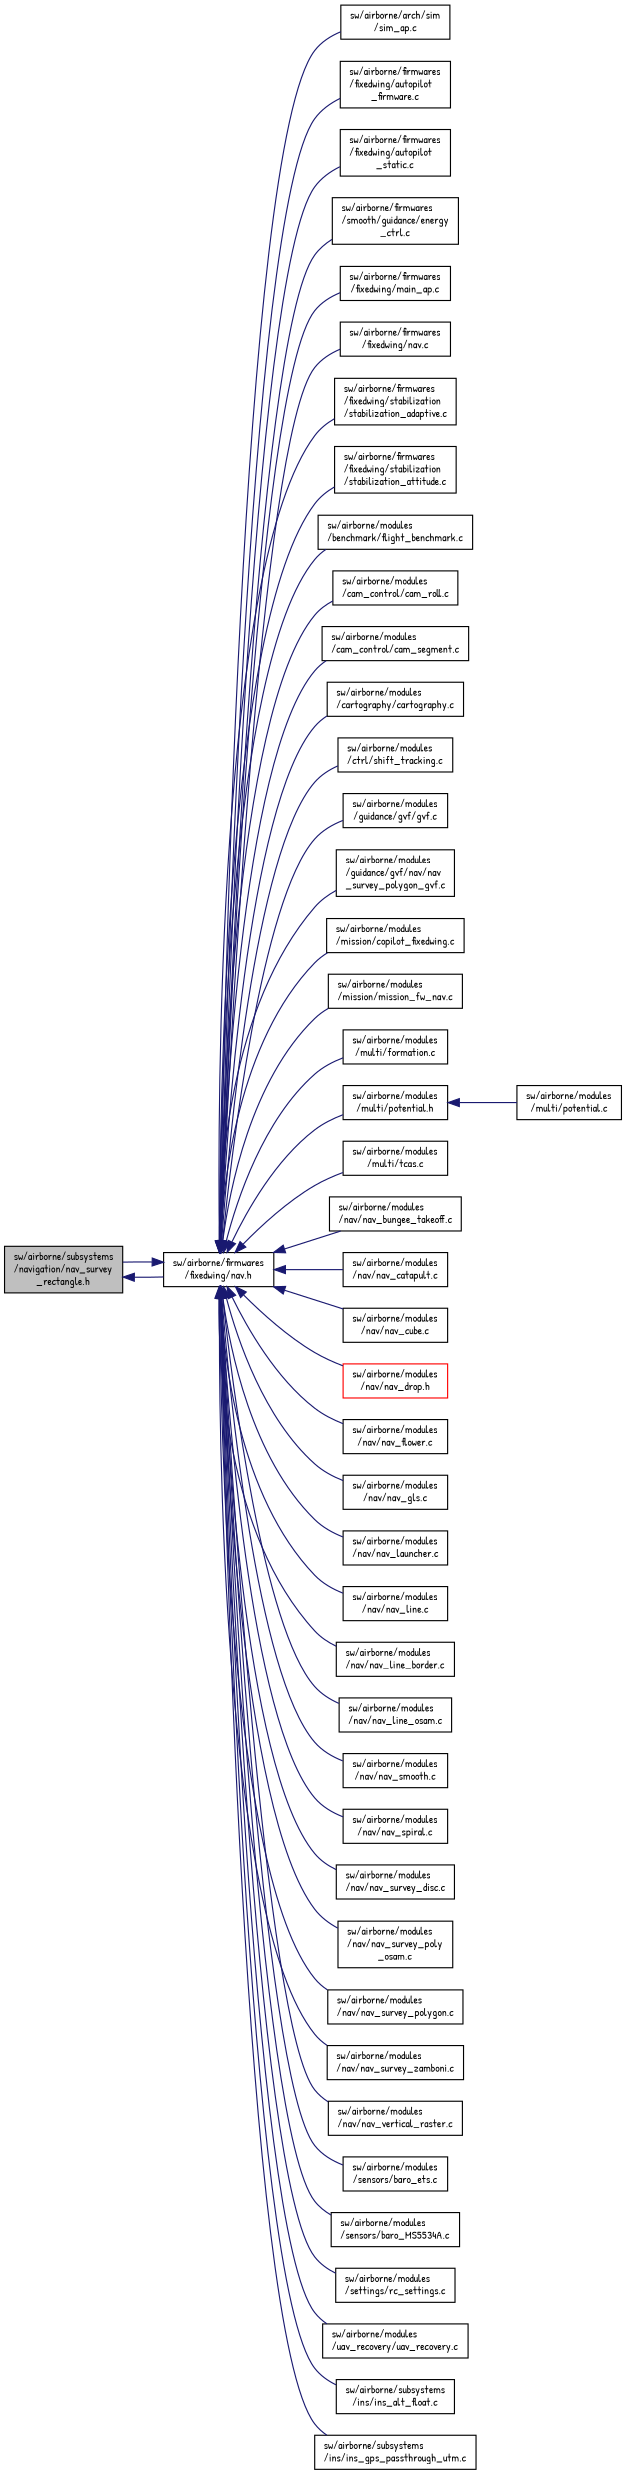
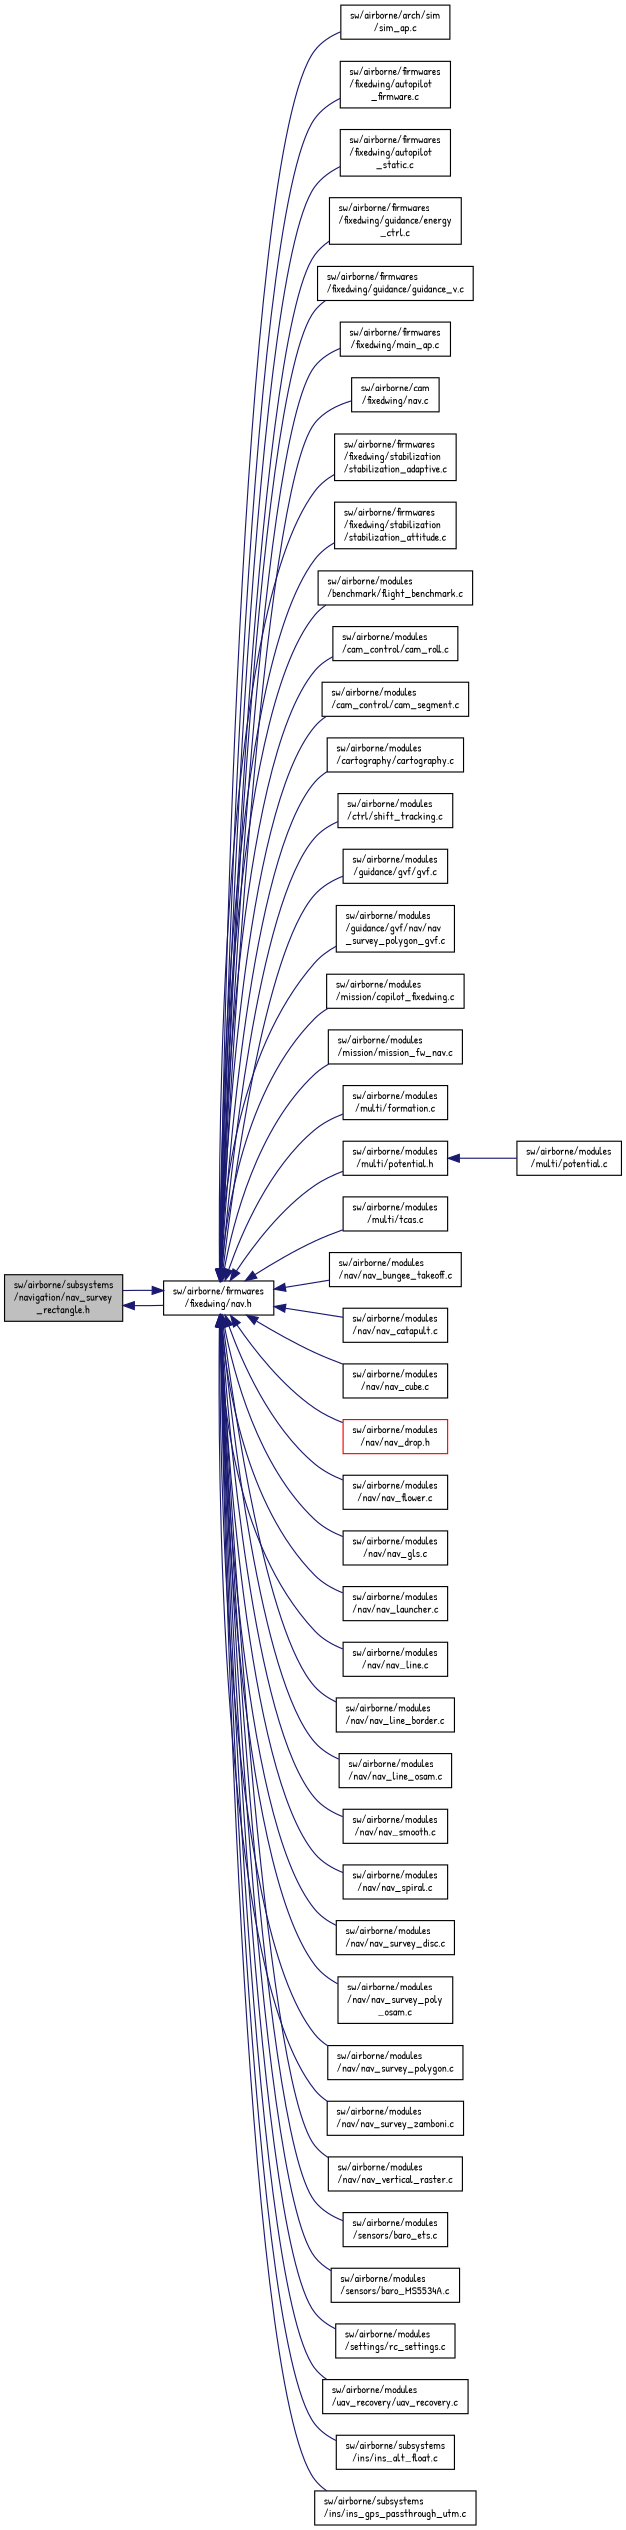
node "sw/airborne/firmwares /smooth/guidance/energy _ctrl.c": label "sw/airborne/firmwares /smooth/guidance/energy _ctrl.c" -> "sw/airborne/firmwares /fixedwing/guidance/energy _ctrl.c"
node "sw/airborne/firmwares /fixedwing/guidance/guidance_v.c": added
node "sw/airborne/firmwares /fixedwing/nav.c": label "sw/airborne/firmwares /fixedwing/nav.c" -> "sw/airborne/cam /fixedwing/nav.c"
